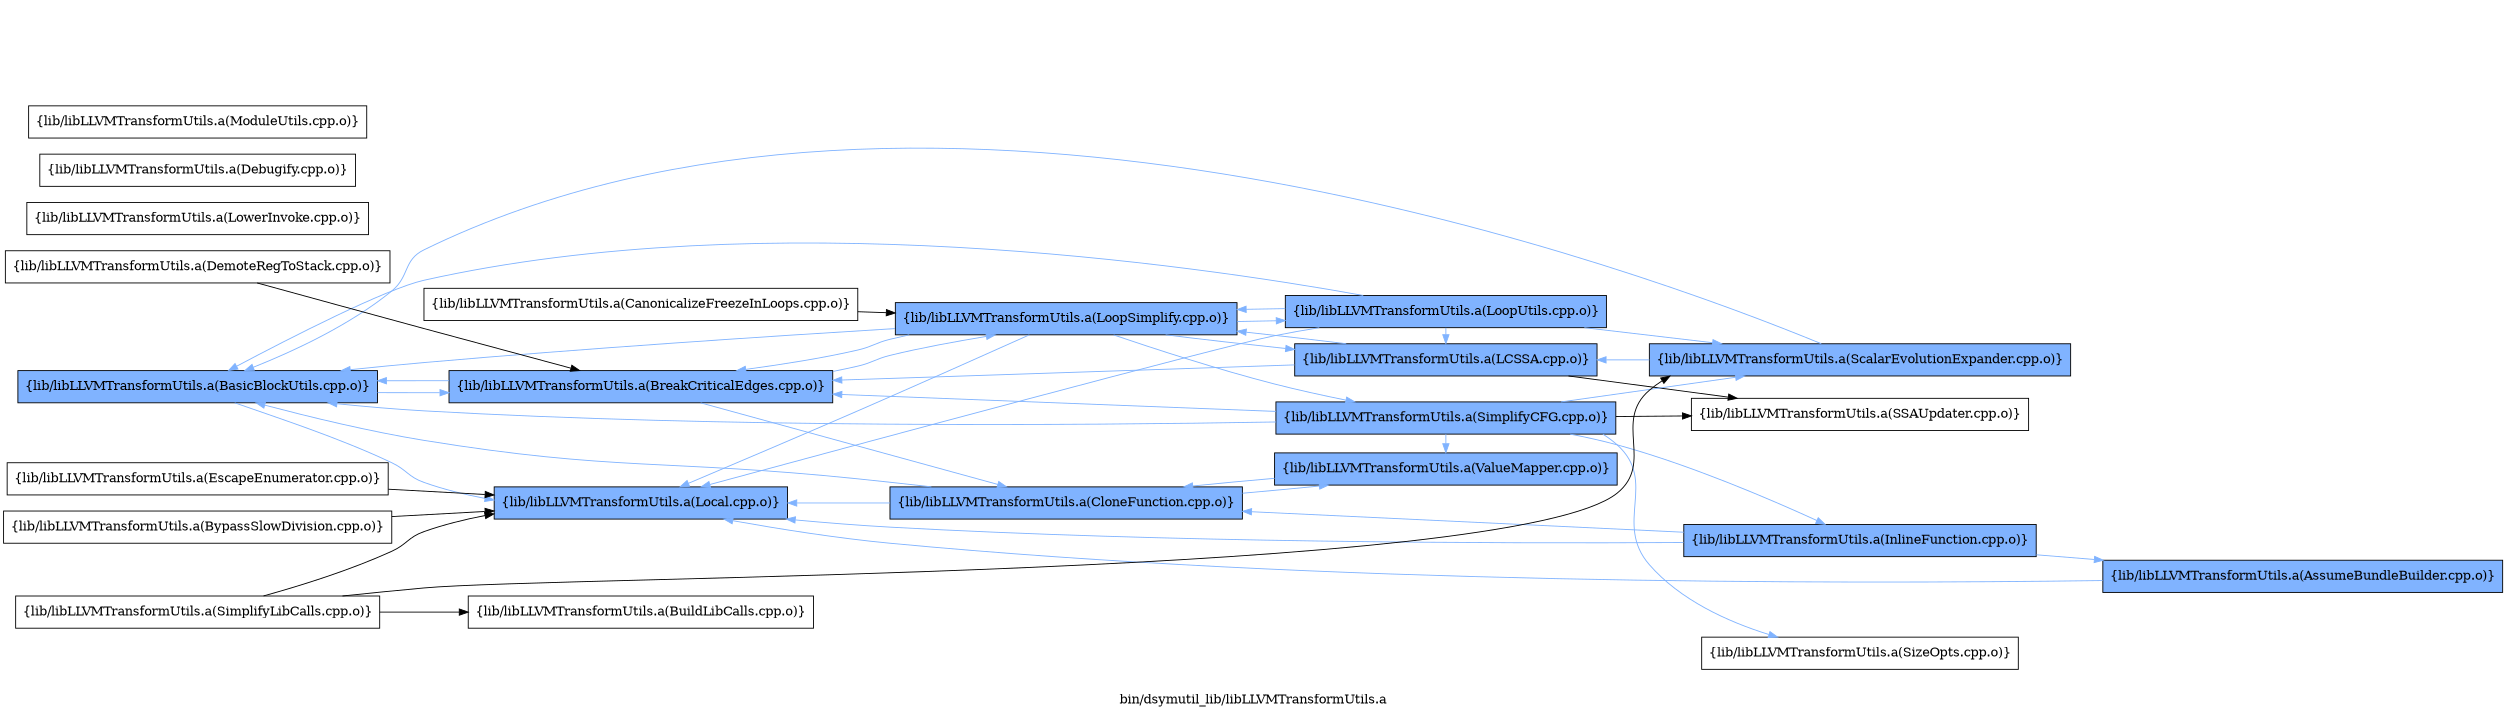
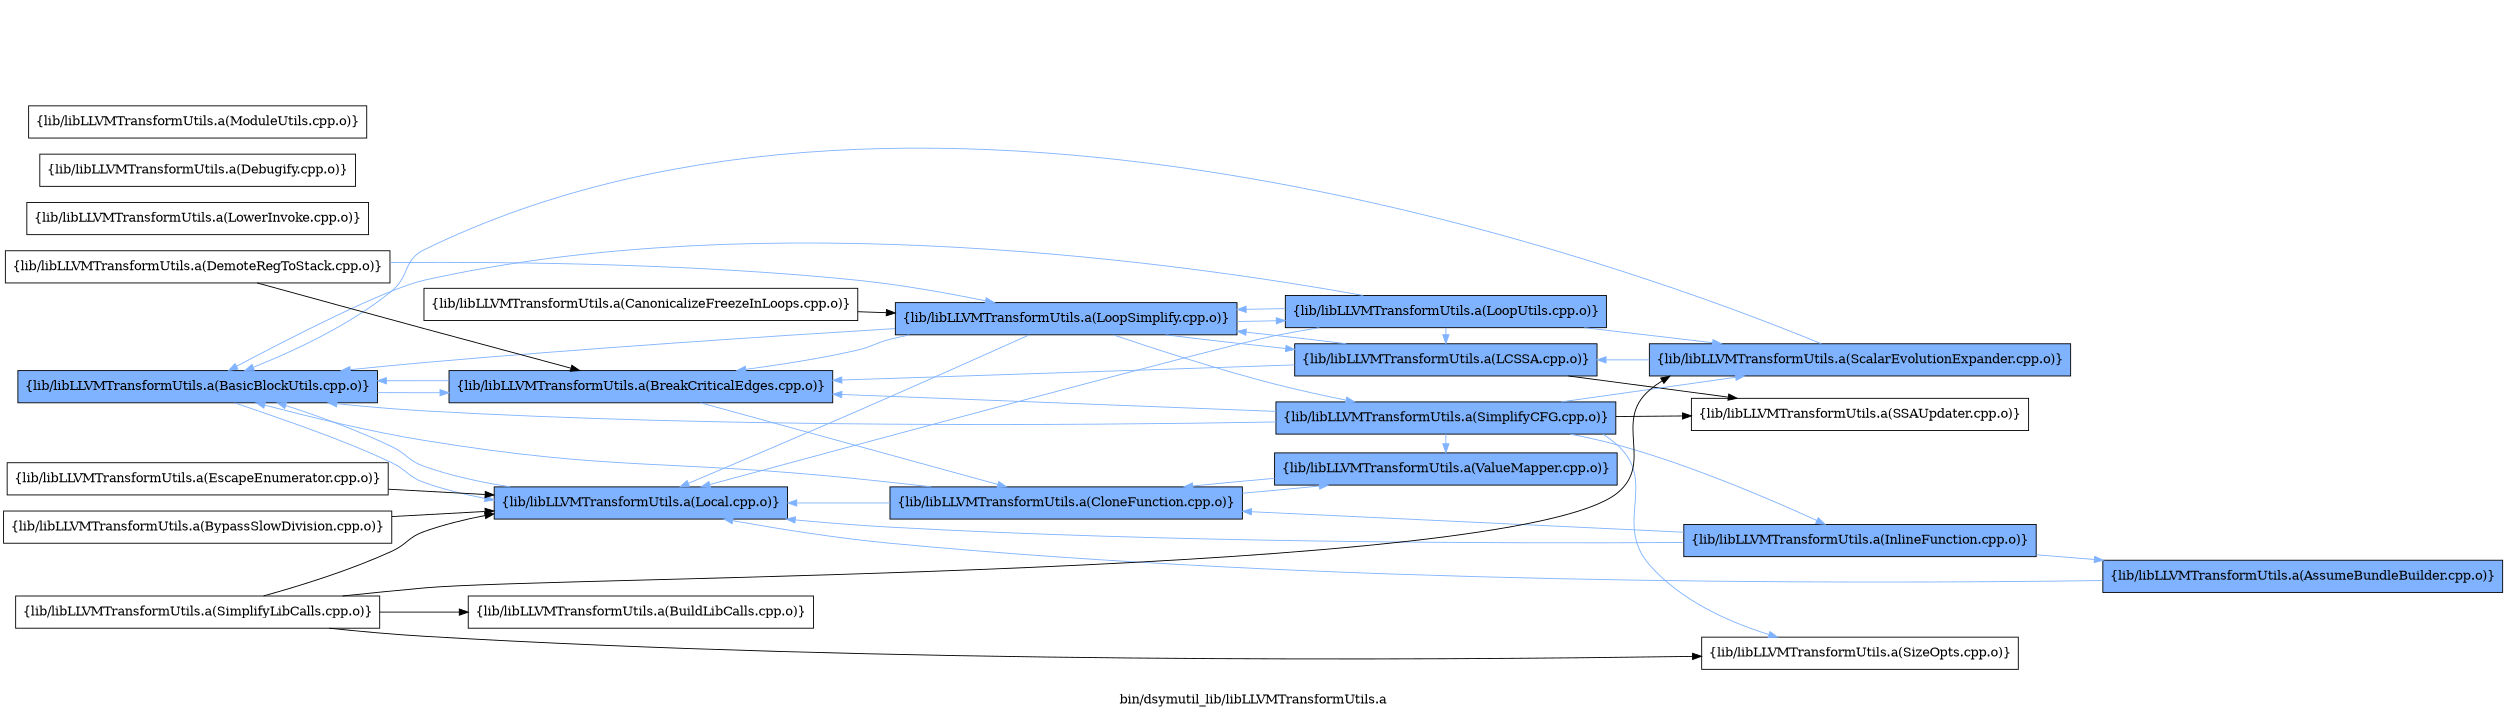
edge "{lib/libLLVMTransformUtils.a(BreakCriticalEdges.cpp.o)}" -> "{lib/libLLVMTransformUtils.a(LoopSimplify.cpp.o)}": now "{lib/libLLVMTransformUtils.a(DemoteRegToStack.cpp.o)}" -> "{lib/libLLVMTransformUtils.a(LoopSimplify.cpp.o)}"
edge "{lib/libLLVMTransformUtils.a(Local.cpp.o)}" -> "{lib/libLLVMTransformUtils.a(BasicBlockUtils.cpp.o)}": added
edge "{lib/libLLVMTransformUtils.a(SimplifyLibCalls.cpp.o)}" -> "{lib/libLLVMTransformUtils.a(SizeOpts.cpp.o)}": added
